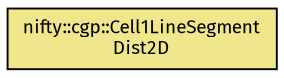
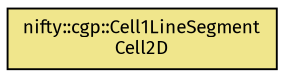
node "nifty::cgp::Cell1LineSegment Dist2D": label "nifty::cgp::Cell1LineSegment Dist2D" -> "nifty::cgp::Cell1LineSegment Cell2D"
